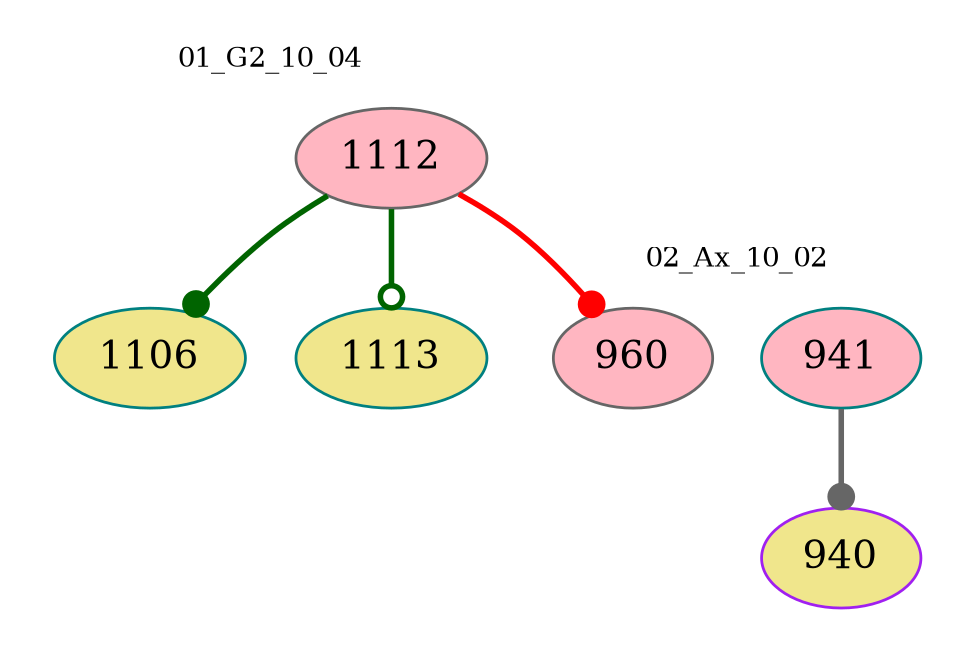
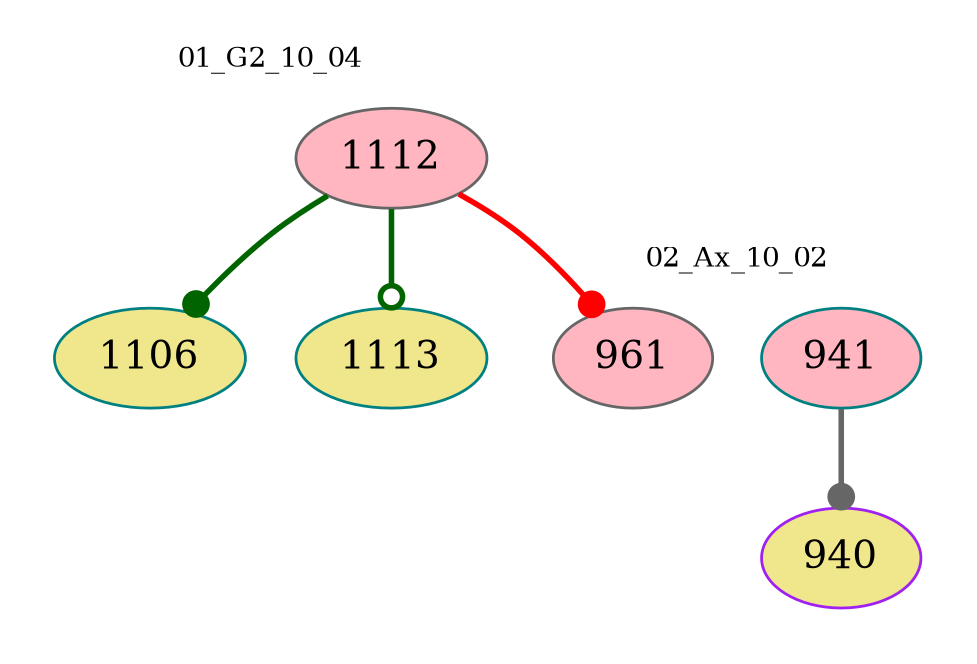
node "960": label "960" -> "961"
